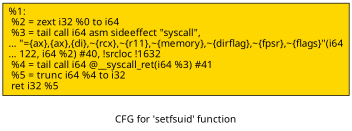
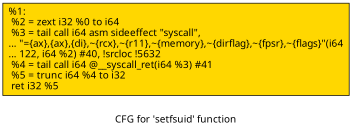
node "%1:": text "... 122, i64 %2) #40, !srcloc !1632" -> "... 122, i64 %2) #40, !srcloc !5632"
